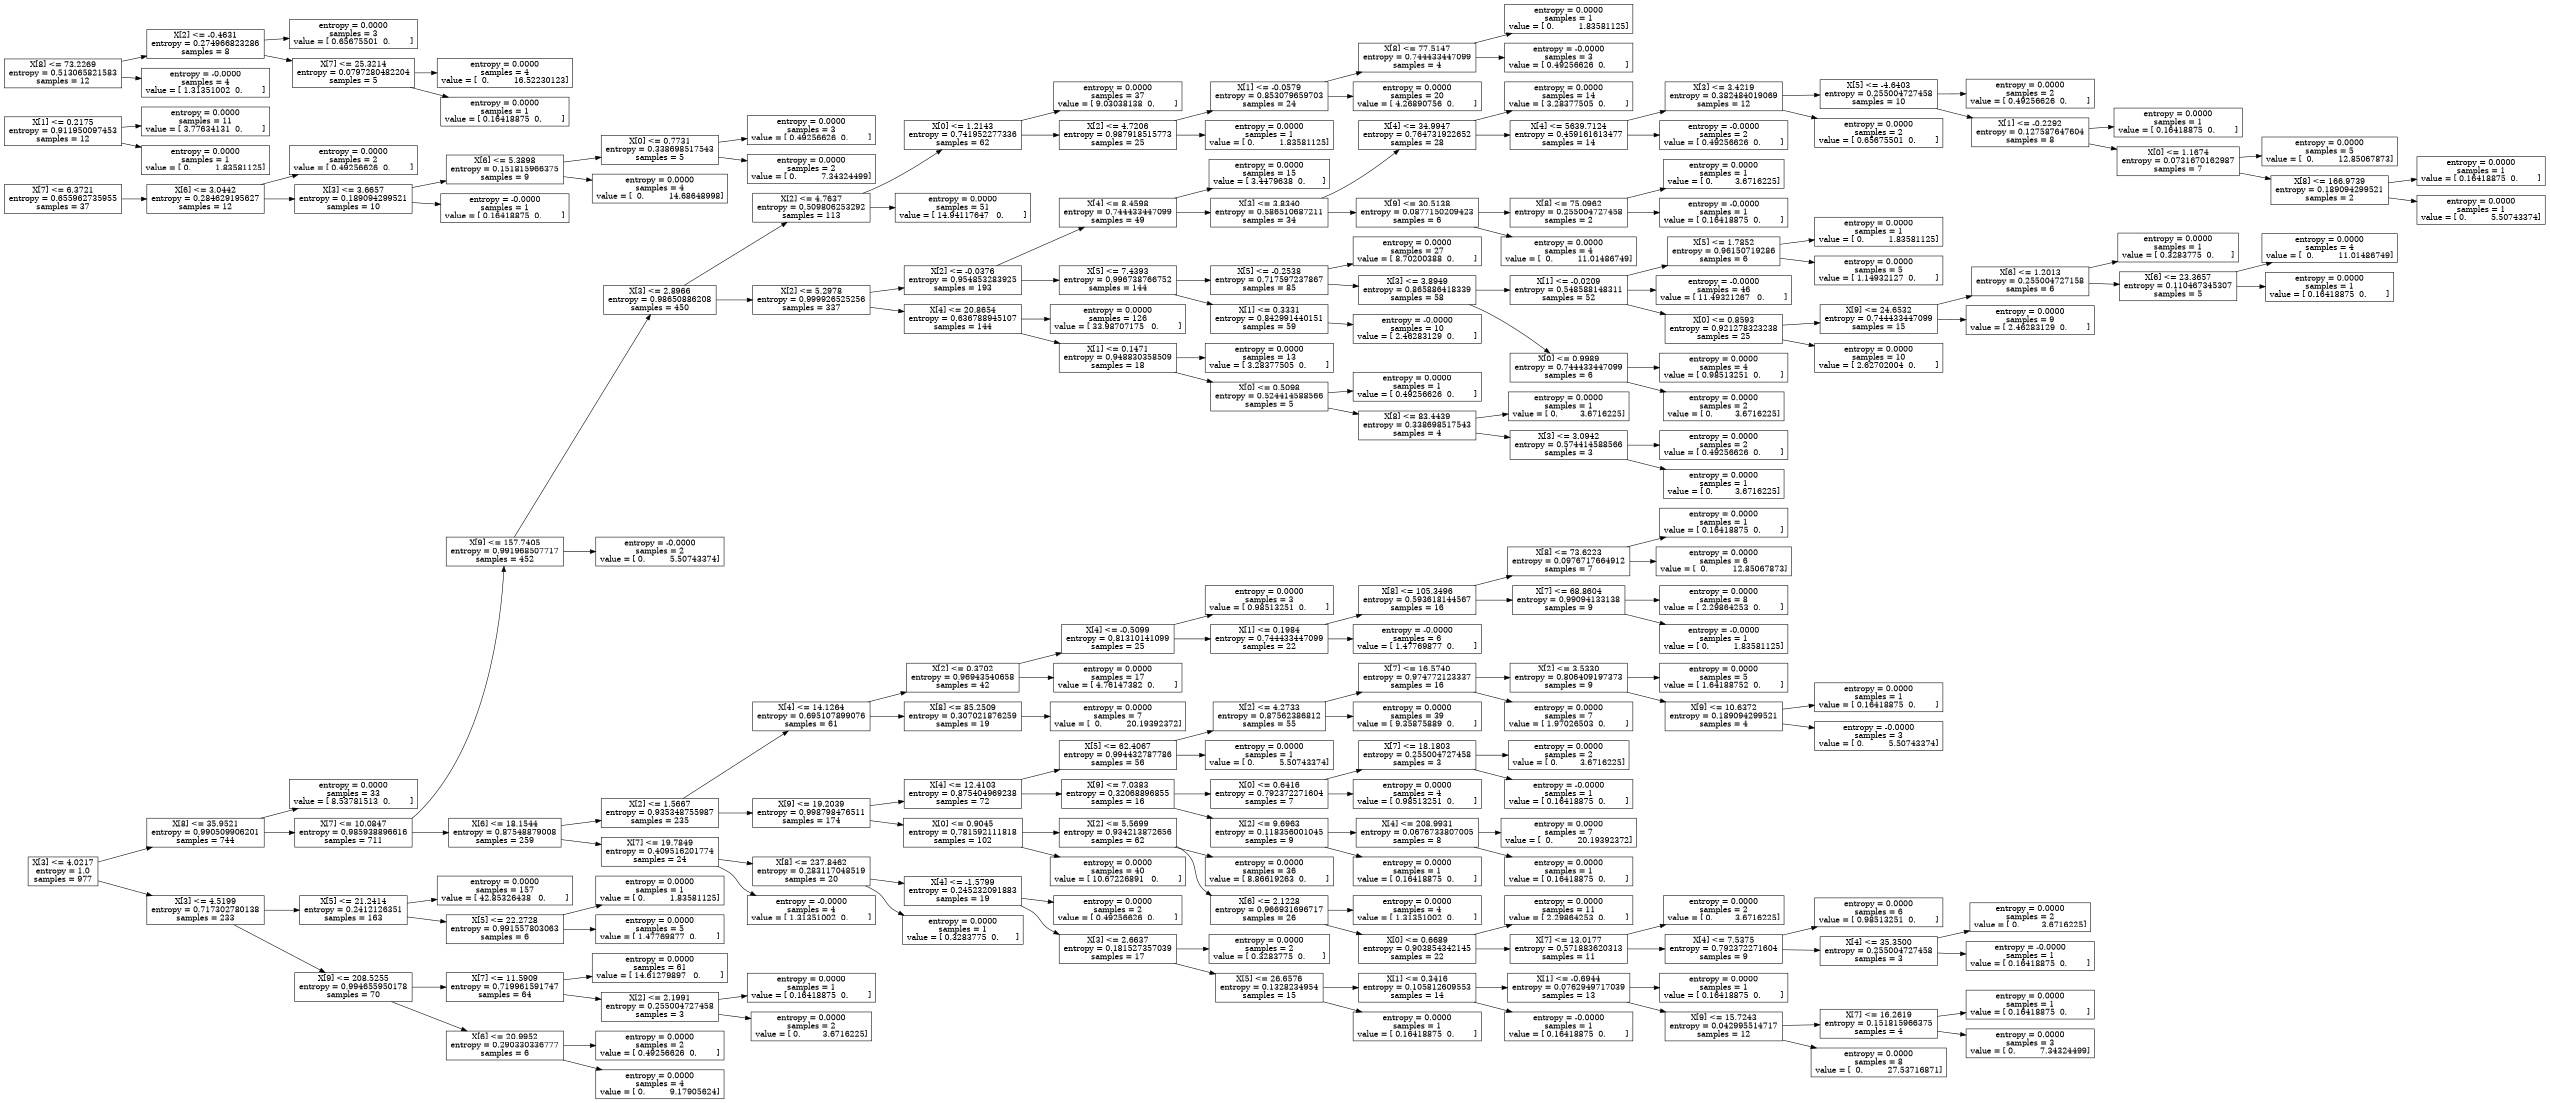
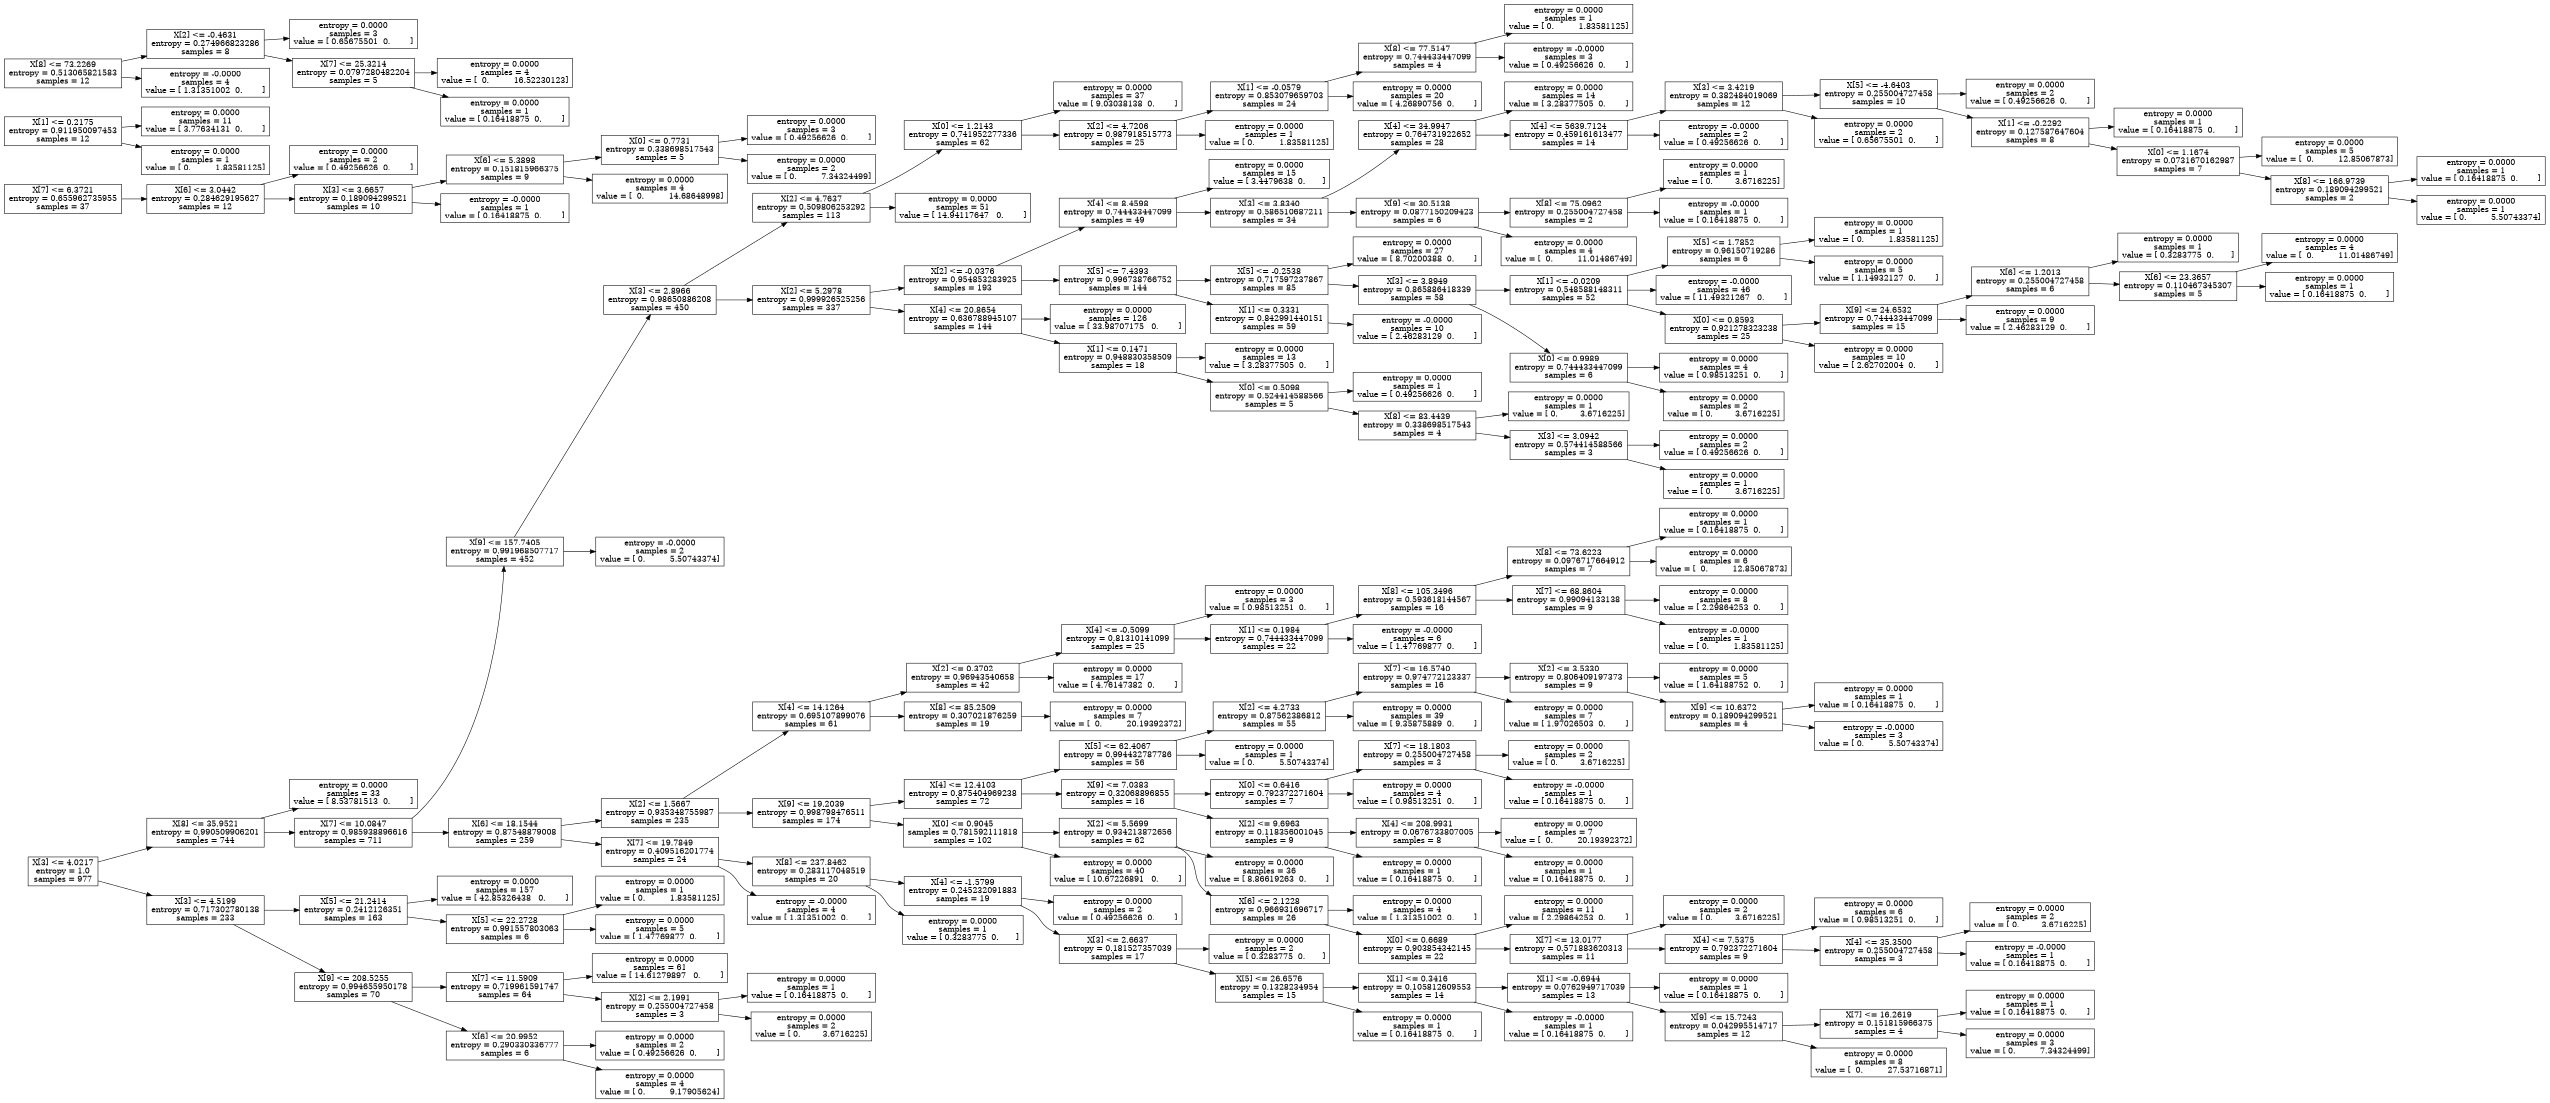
node "X[6] <= 1.2013 entropy = 0.255004727158 samples = 6": label "X[6] <= 1.2013 entropy = 0.255004727158 samples = 6" -> "X[6] <= 1.2013 entropy = 0.255004727458 samples = 6"
node "X[0] <= 0.9045 entropy = 0.781592111818 samples = 102": label "X[0] <= 0.9045 entropy = 0.781592111818 samples = 102" -> "X[0] <= 0.9045 samples = 0.781592111818 samples = 102"
